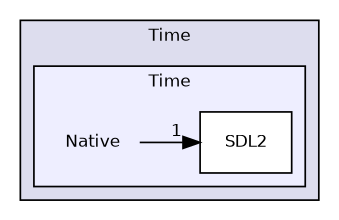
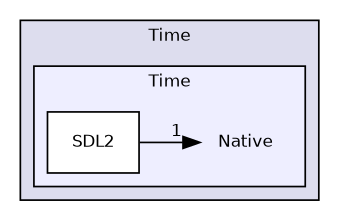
edge "Native" -> "SDL2": reversed
